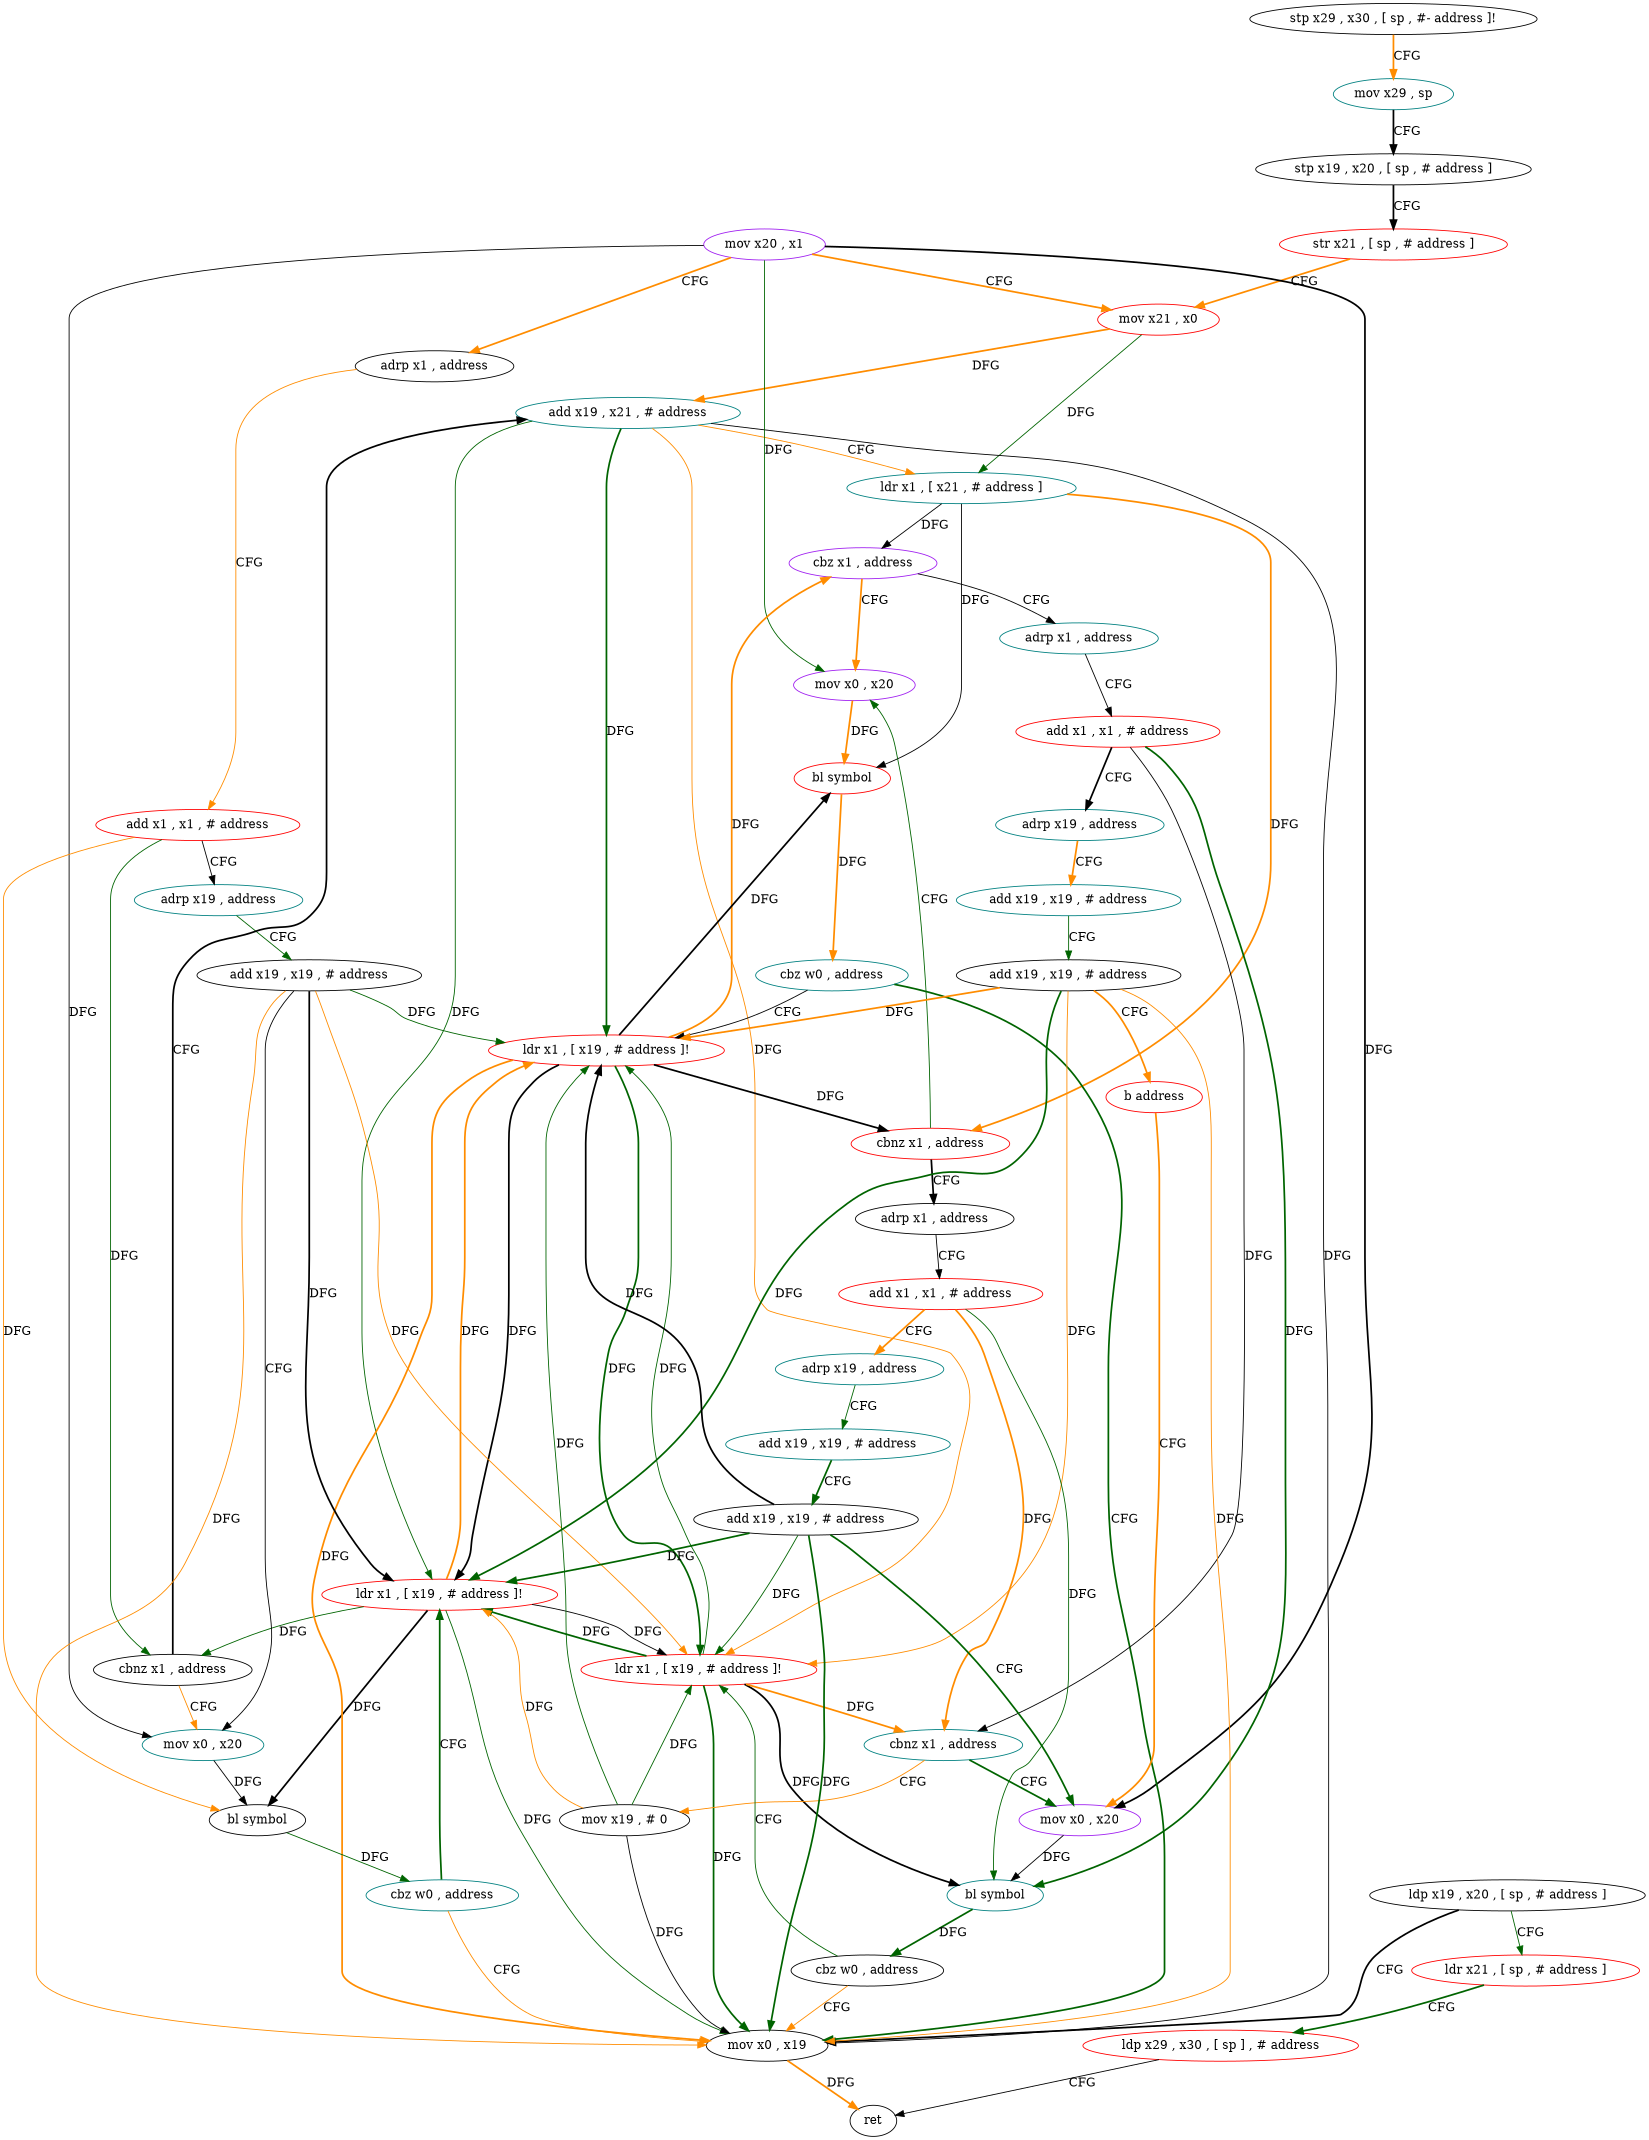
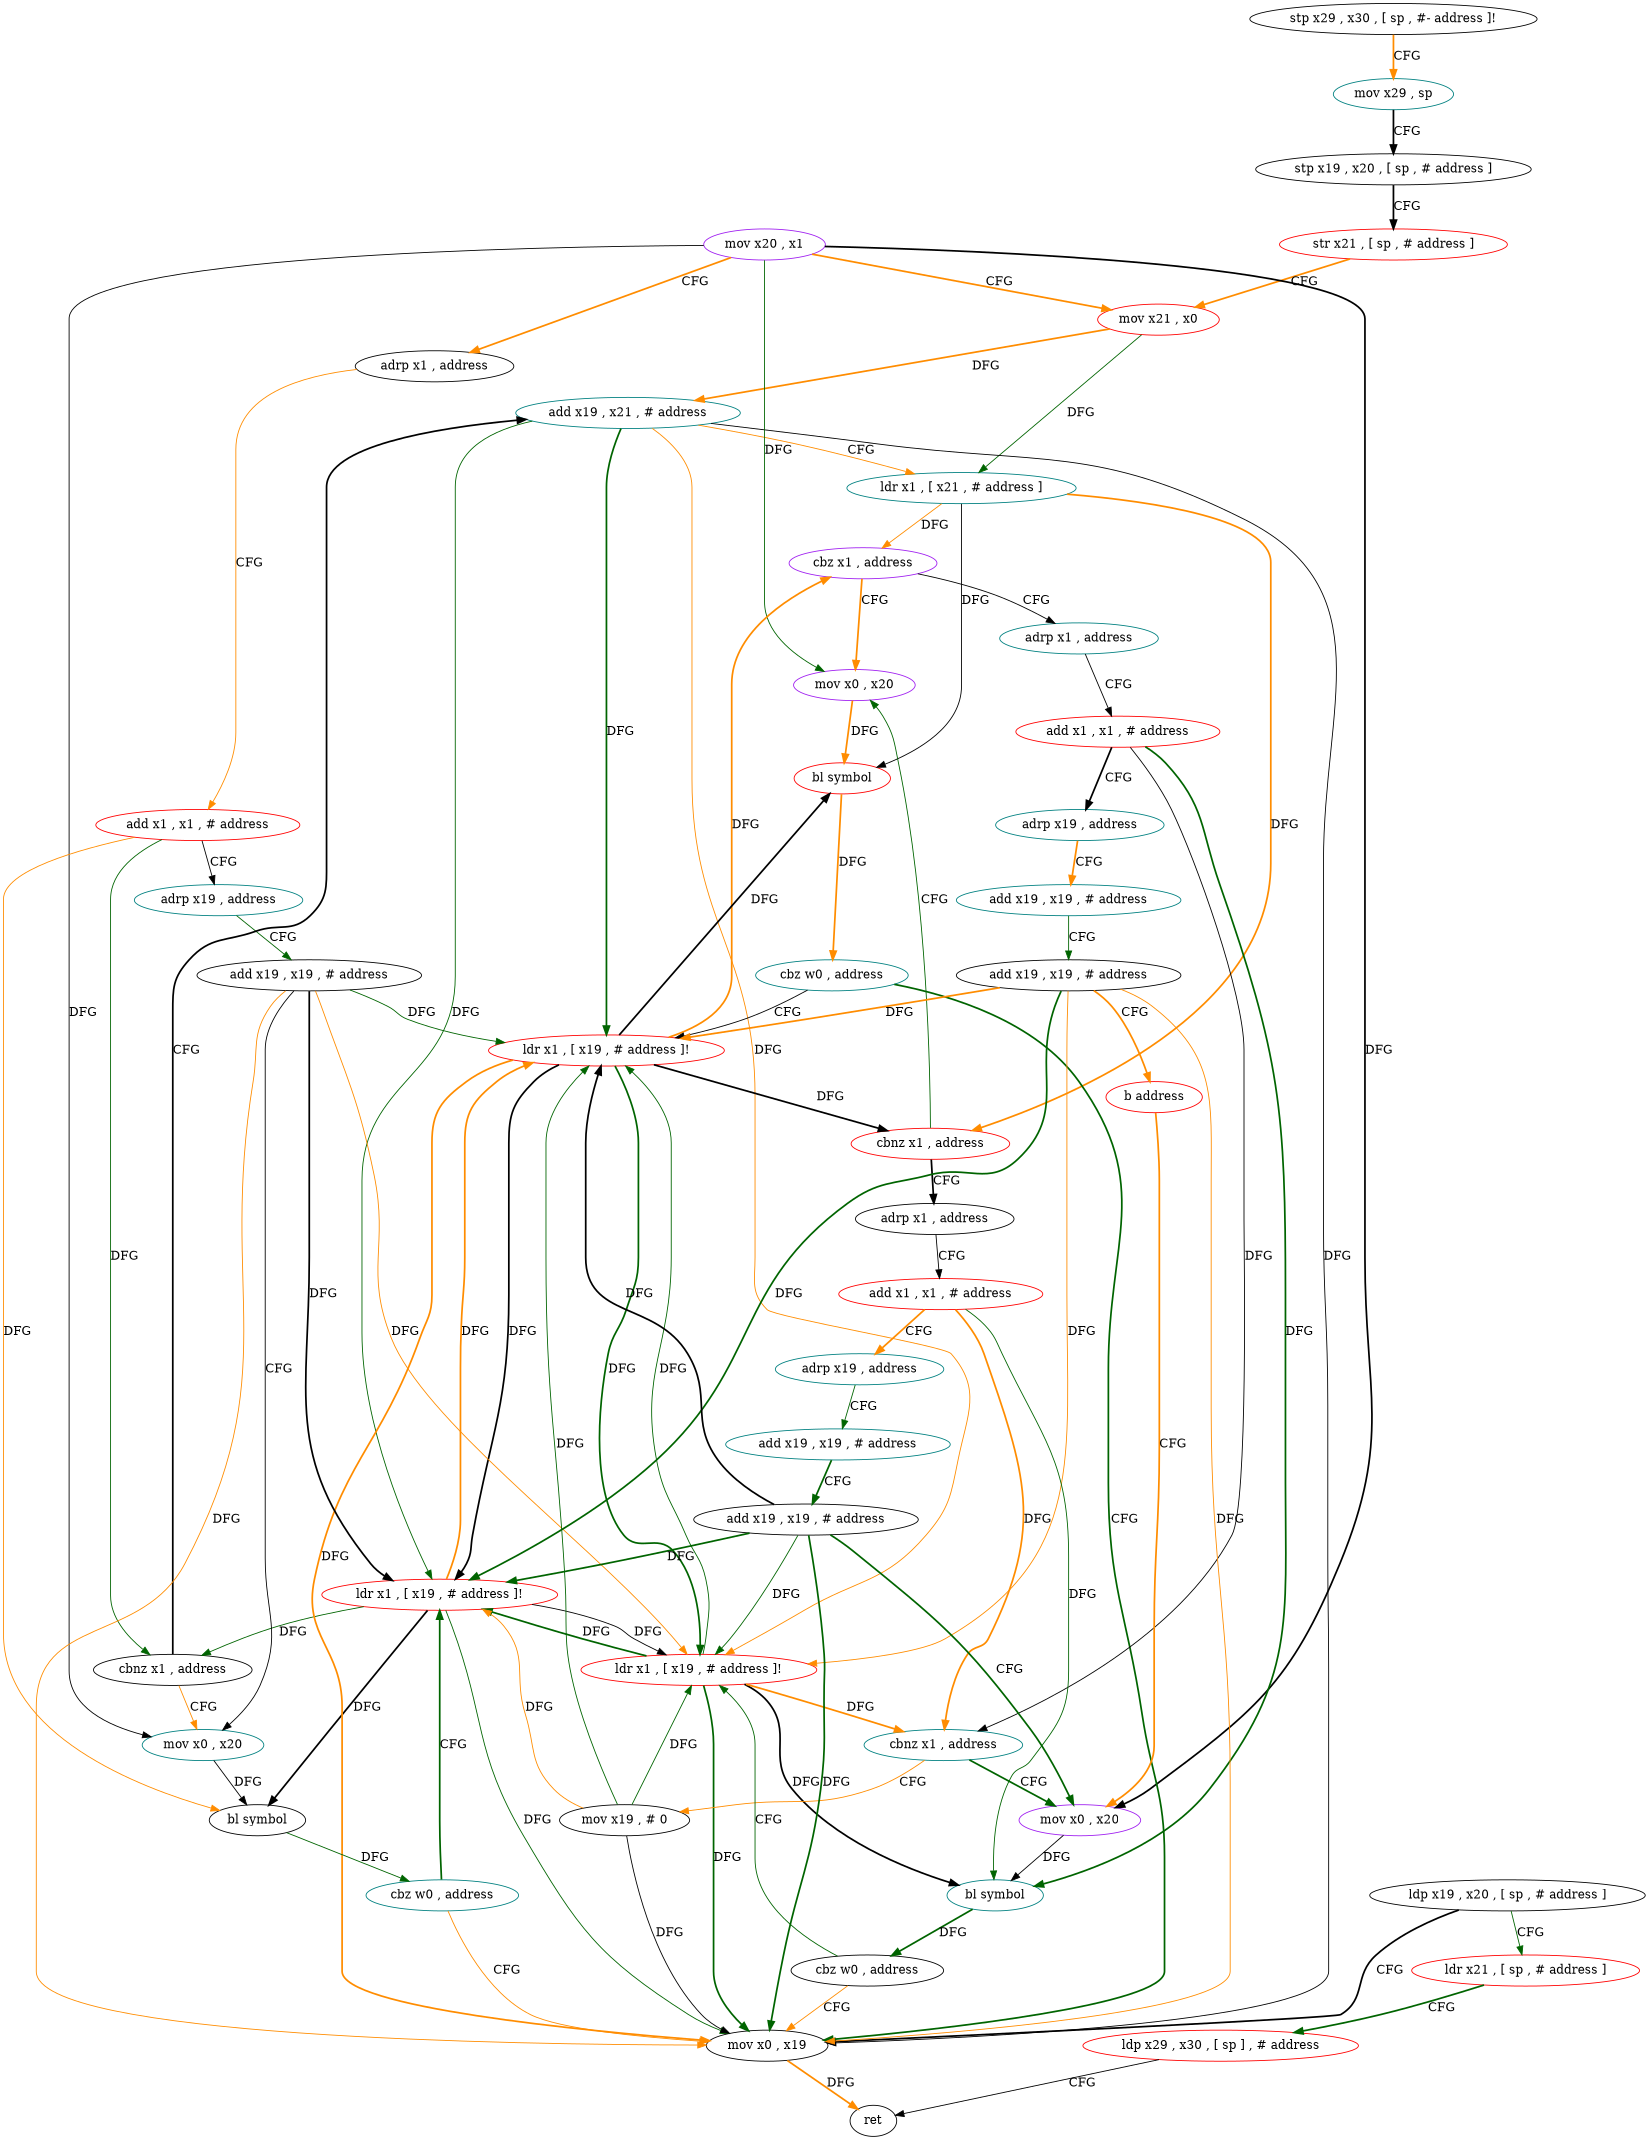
edge "ldr x1 , [ x21 , # address ]" -> "cbz x1 , address": color black -> darkorange
